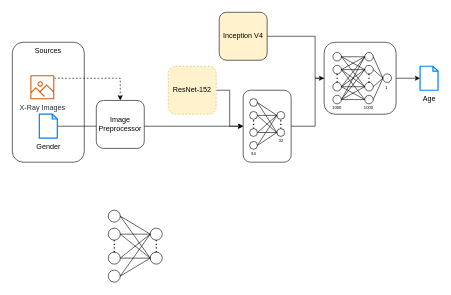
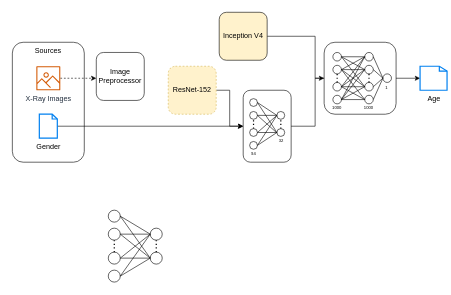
node "Age": size 18x24 -> 27x24
node "X-Ray Images": moved (42, 87) -> (48, 78)
node "Image Preprocessor": moved (120, 125) -> (120, 77)
